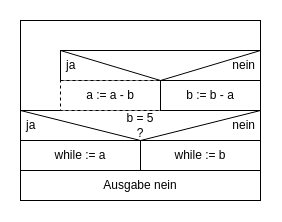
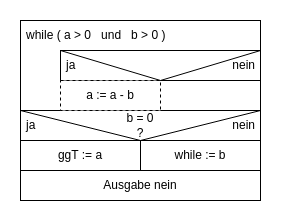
node "while ( a > 0 und b > 0 )": added
node "b := b - a": removed
node "b = 5 ?": label "b = 5 ?" -> "b = 0 ?"
node "while := a": label "while := a" -> "ggT := a"
